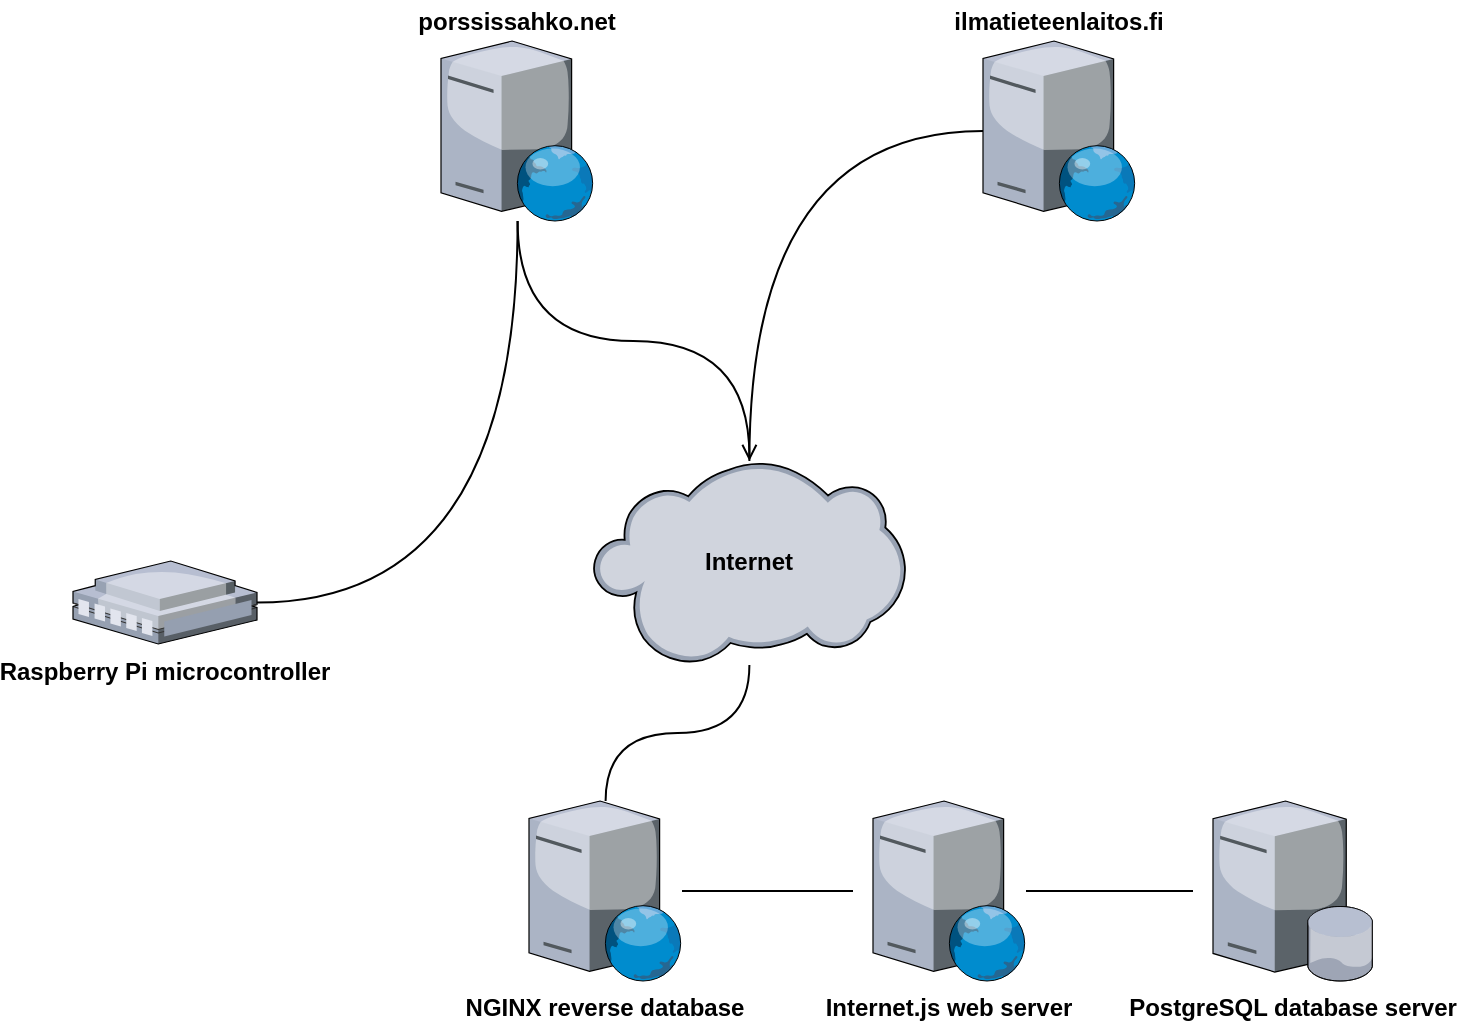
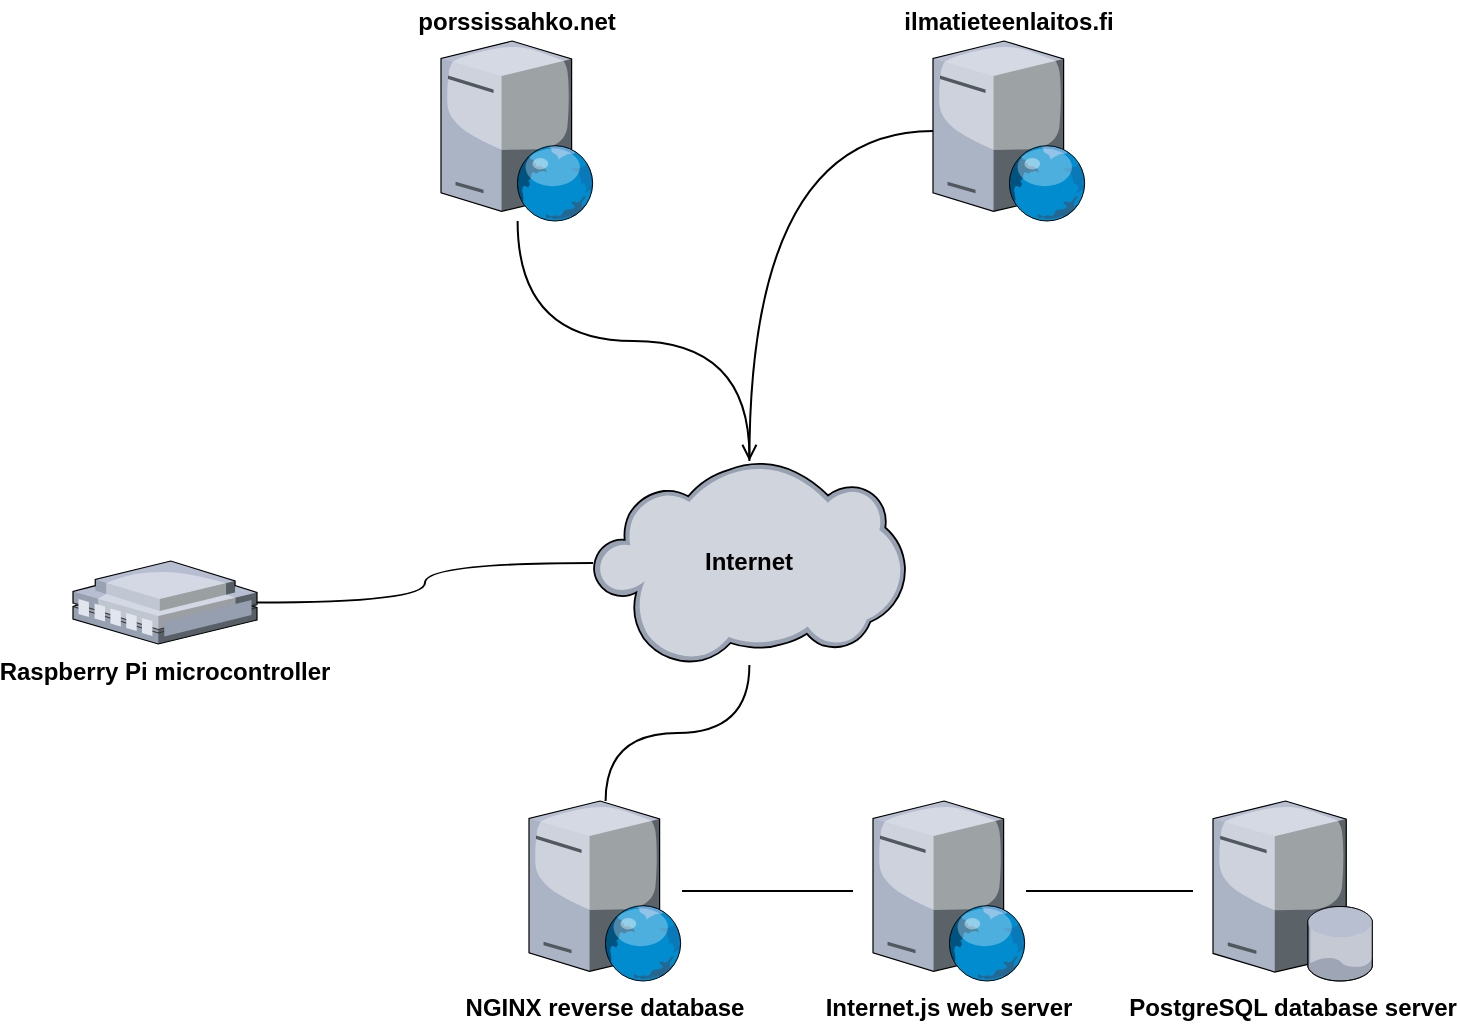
node "ilmatieteenlaitos.fi": moved (1060, 131) -> (1010, 131)
edge "porssissahko.net" -- "Raspberry Pi microcontroller": now "Internet" -- "Raspberry Pi microcontroller"
